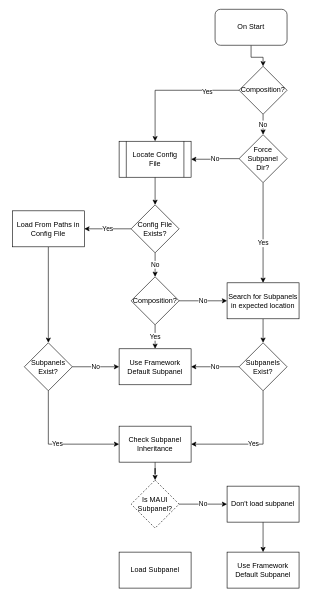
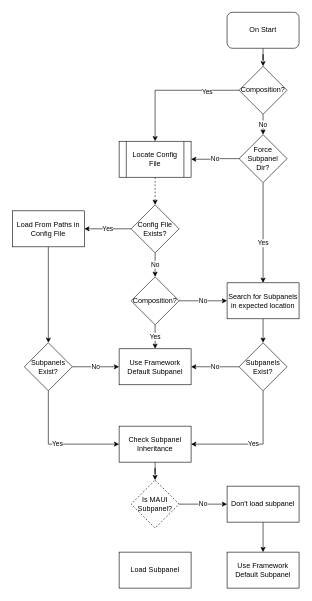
node "On Start": moved (251, 27) -> (263, 30)
edge "Locate Config File" -> "Config File Exists?": style solid -> dashed
